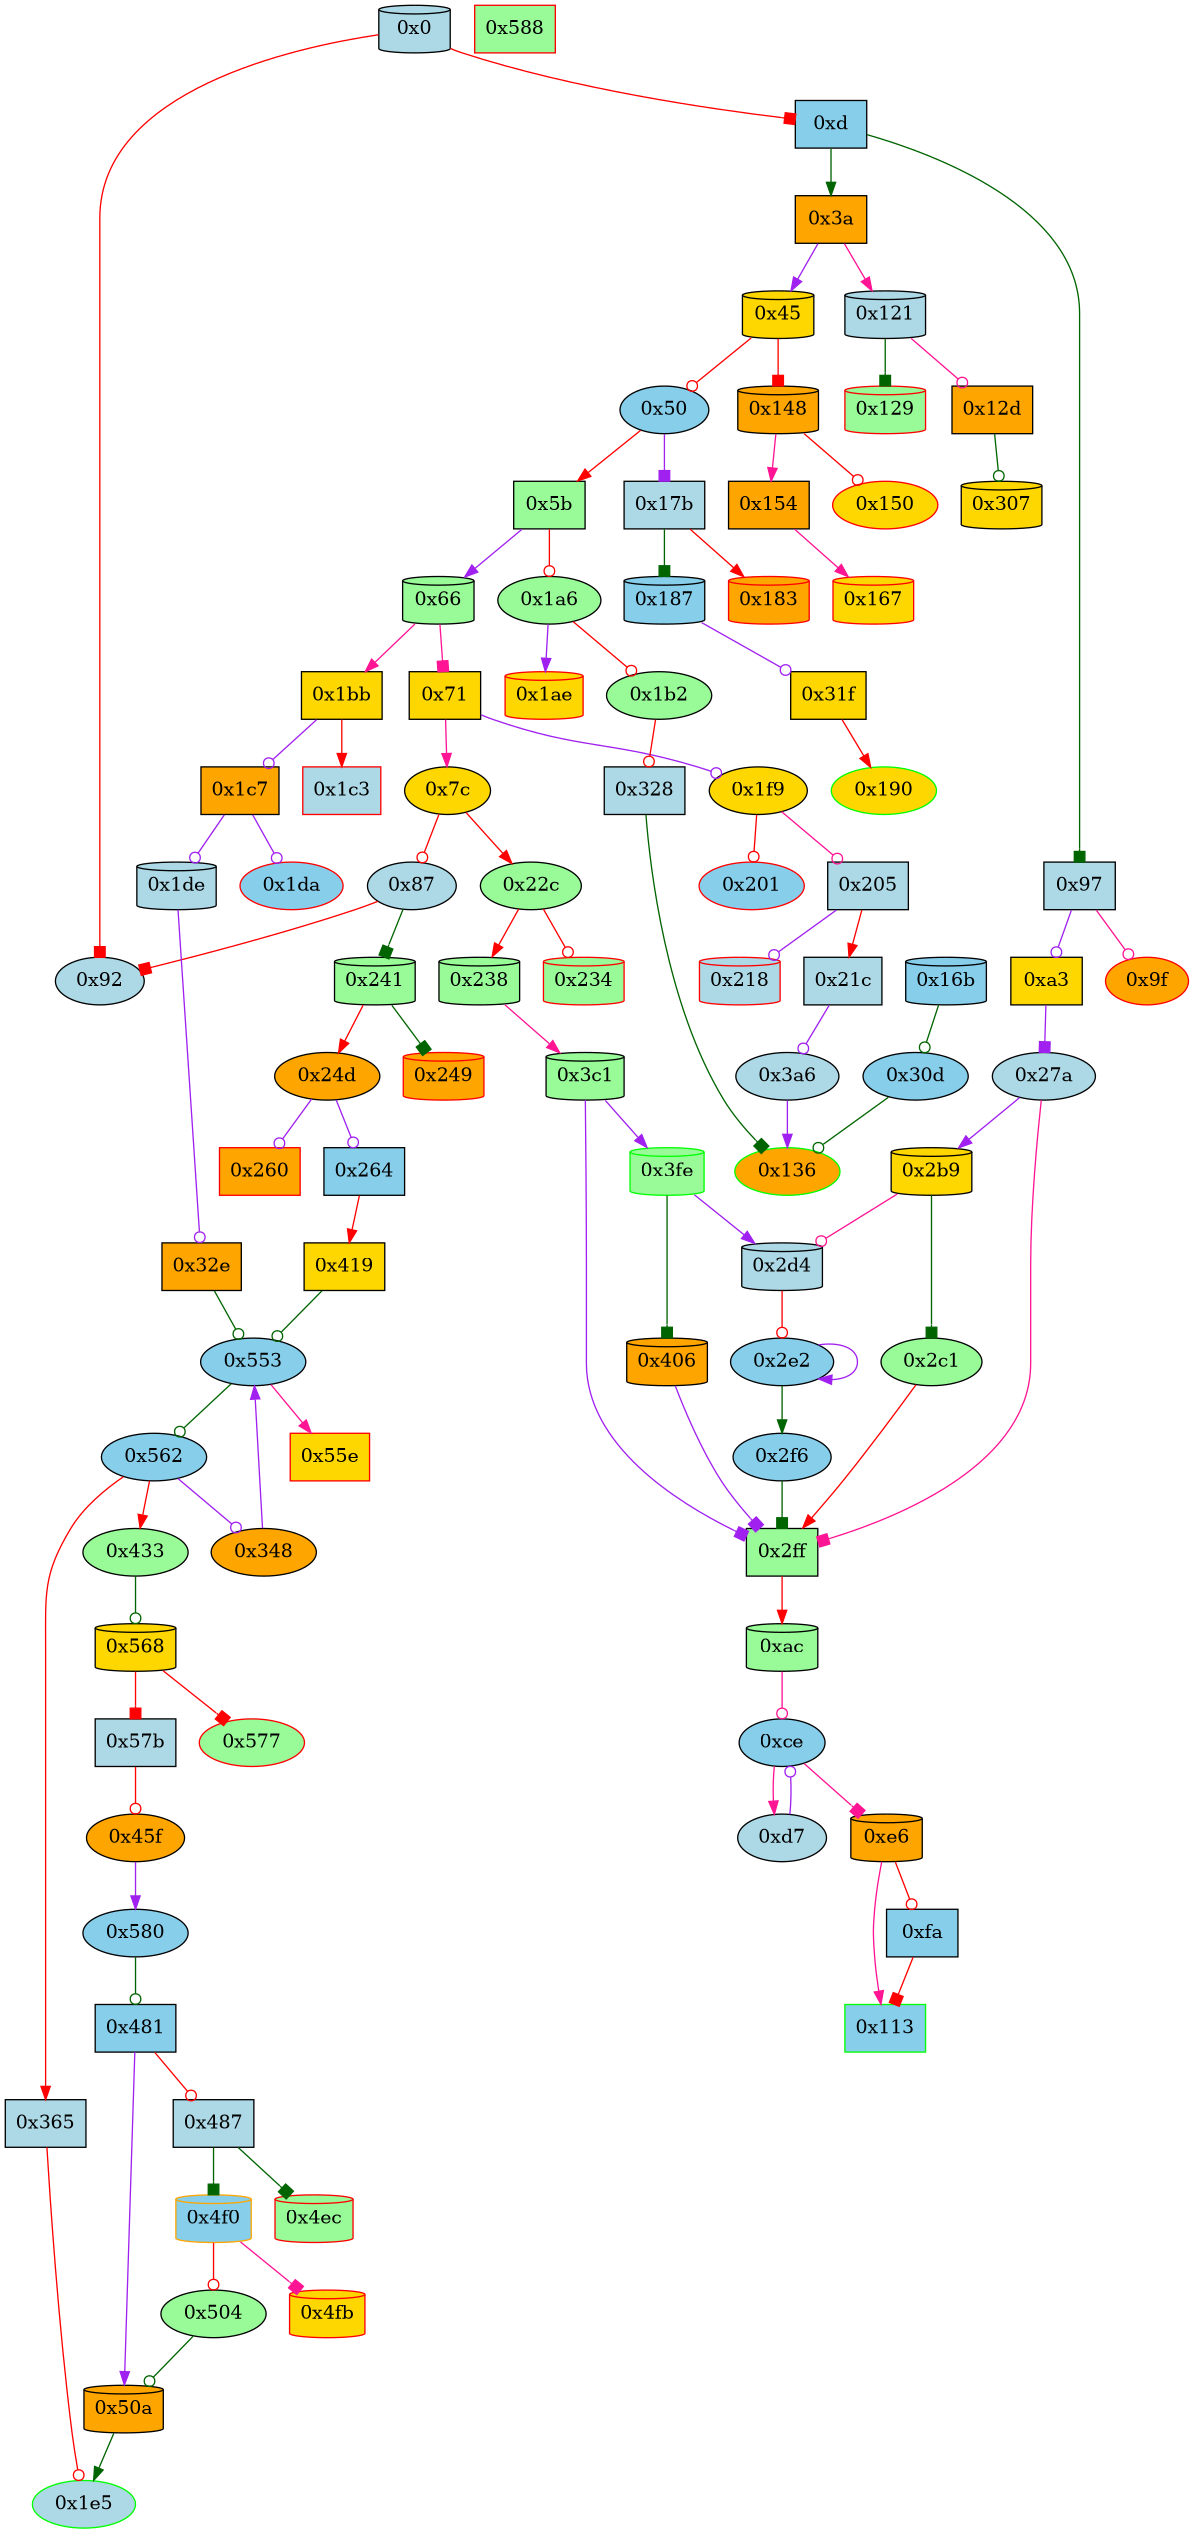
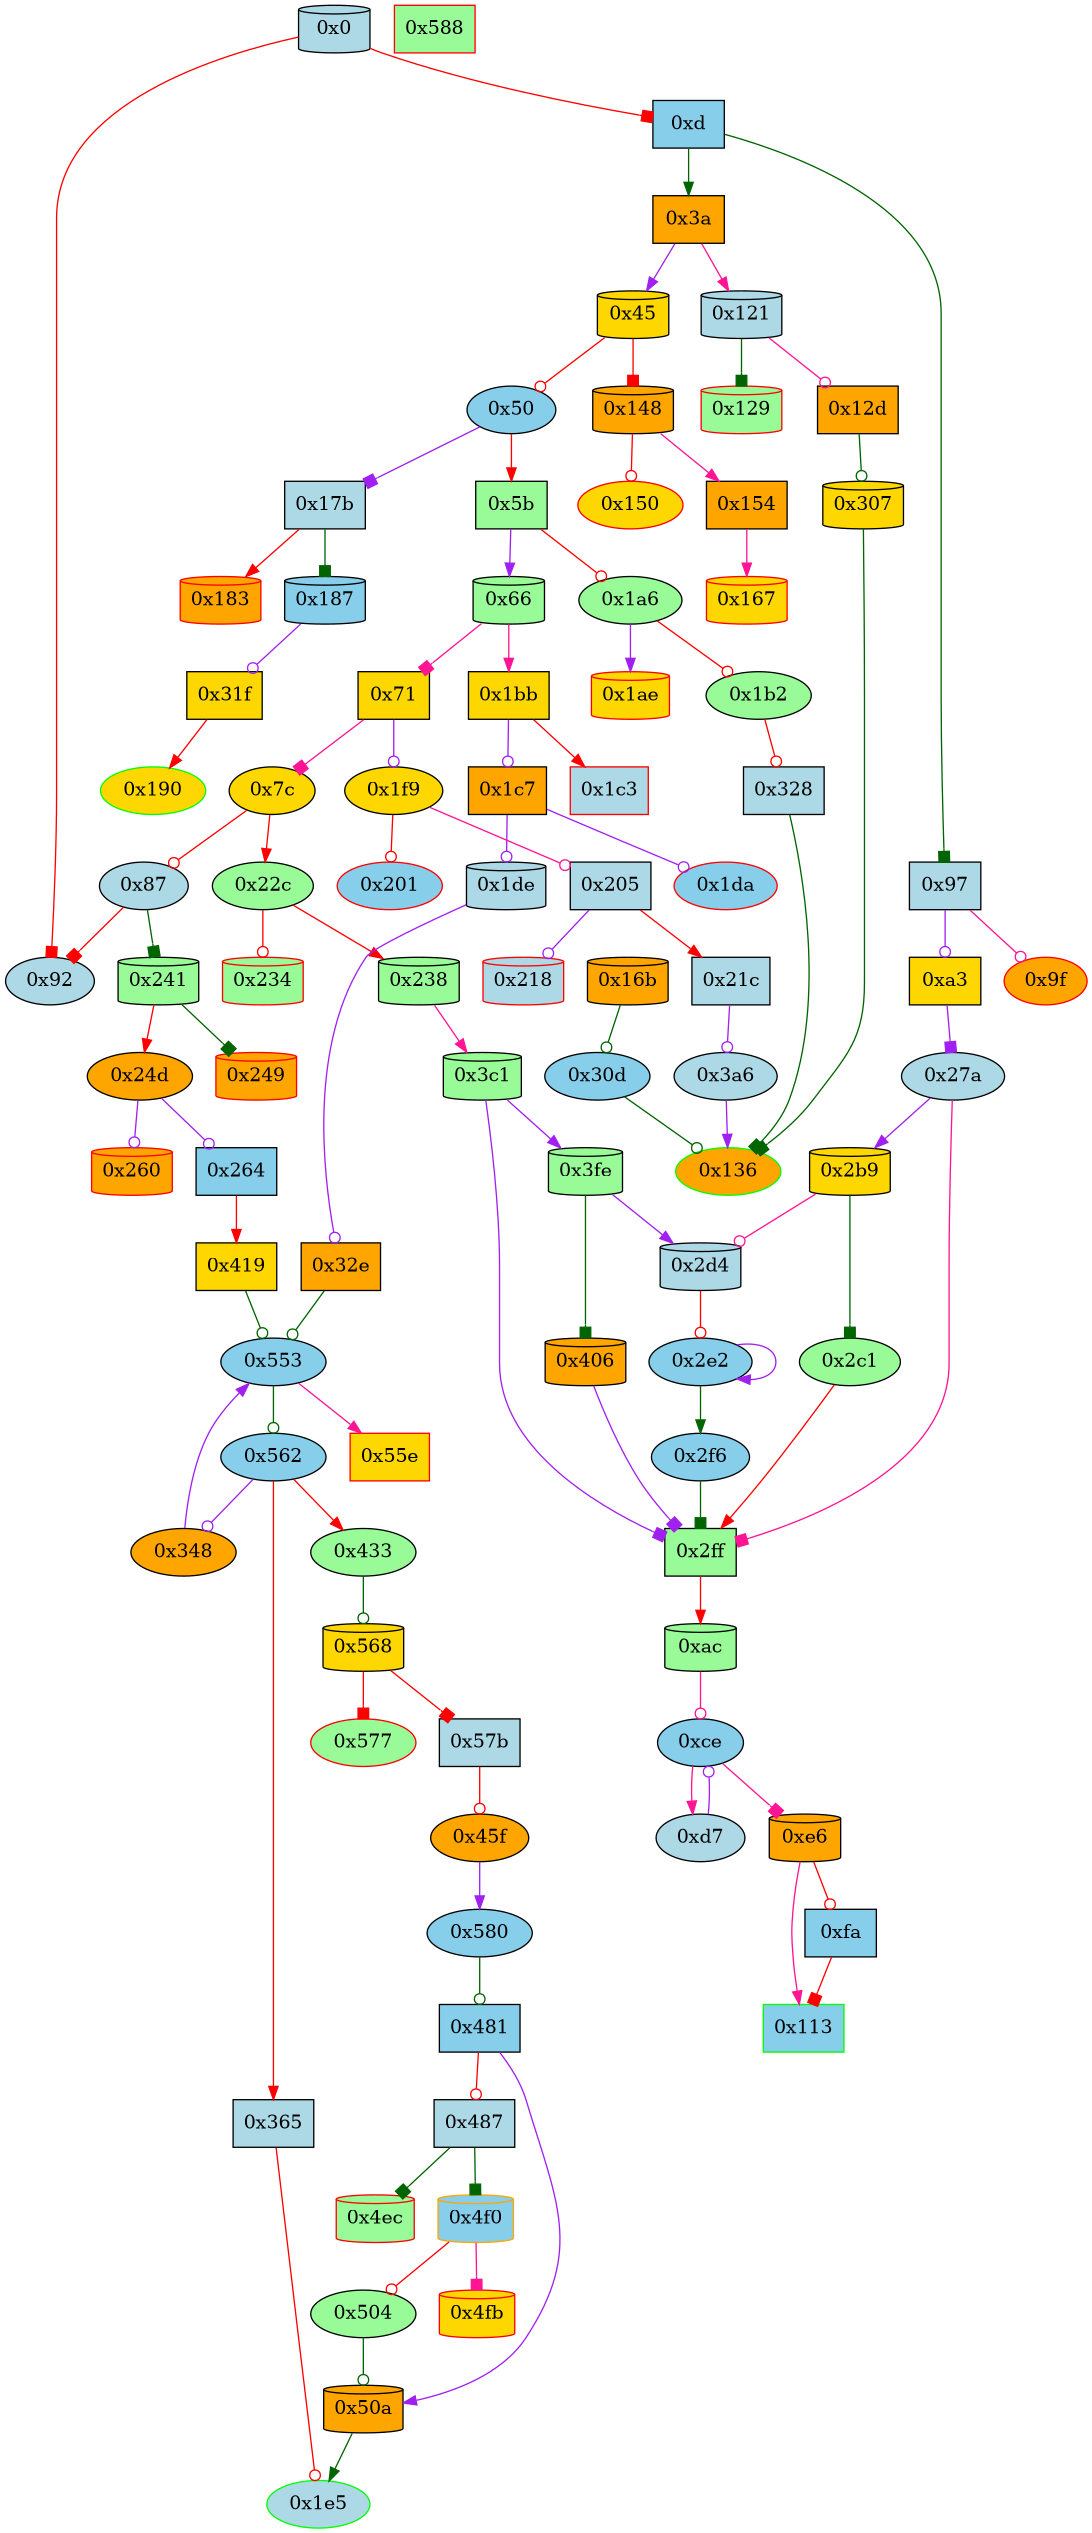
edge "0x71" -> "0x7c": arrowhead normal -> box
edge "0x307" -> "0x136": added
node "0x16b": fillcolor skyblue -> orange
node "0x260": shape box -> cylinder
node "0x3fe": color green -> black
